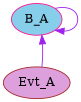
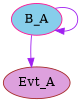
edge "Evt_A" -> "B_A": reversed
